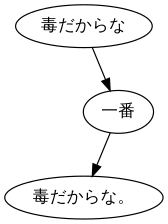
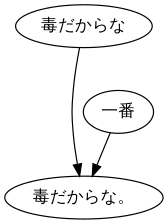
edge "毒だからな" -> "一番": now "毒だからな" -> "毒だからな。"
